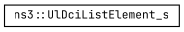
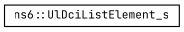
node "ns3::UlDciListElement_s": label "ns3::UlDciListElement_s" -> "ns6::UlDciListElement_s"
